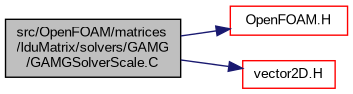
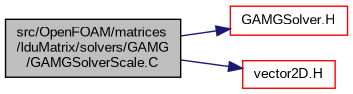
node "OpenFOAM.H": label "OpenFOAM.H" -> "GAMGSolver.H"
